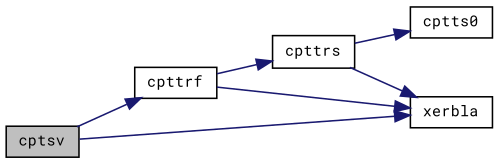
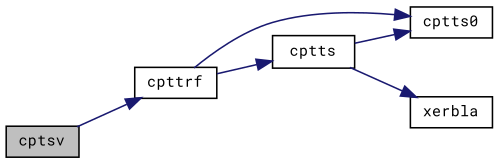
node "cpttrs": label "cpttrs" -> "cptts"
edge "cpttrf" -> "xerbla": now "cpttrf" -> "cptts0"
edge "cptsv" -> "xerbla": removed
